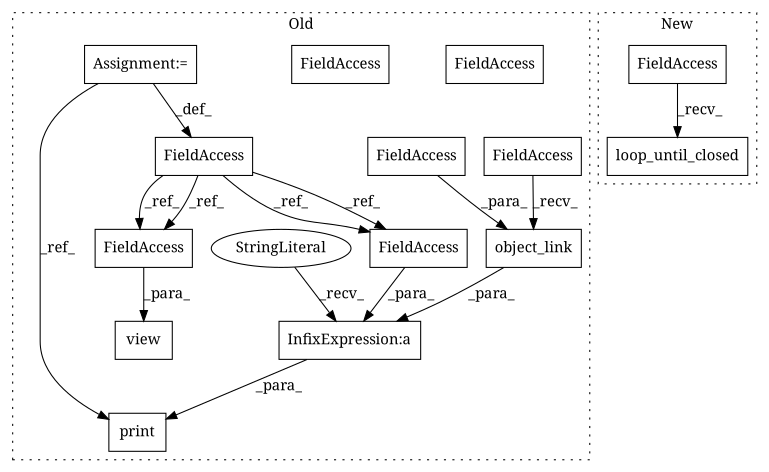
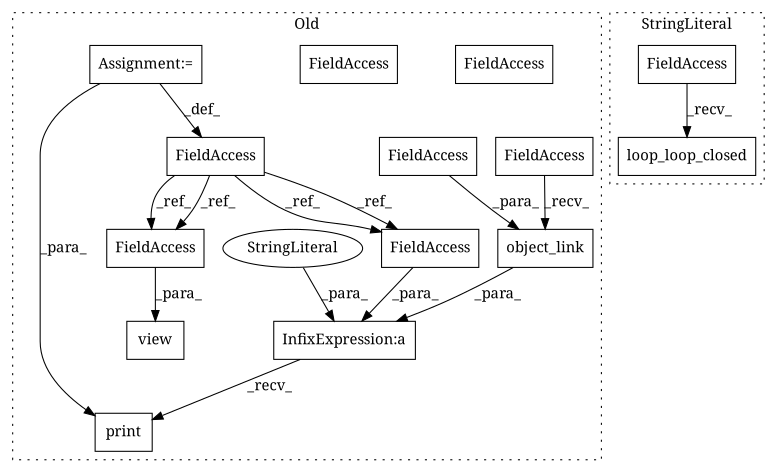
cluster "New": label "New" -> "StringLiteral"
node "loop_until_closed": label "loop_until_closed" -> "loop_loop_closed"
edge "Assignment:=" -> "print": label "_ref_" -> "_para_"
edge "StringLiteral" -> "InfixExpression:a": label "_recv_" -> "_para_"
edge "InfixExpression:a" -> "print": label "_para_" -> "_recv_"
